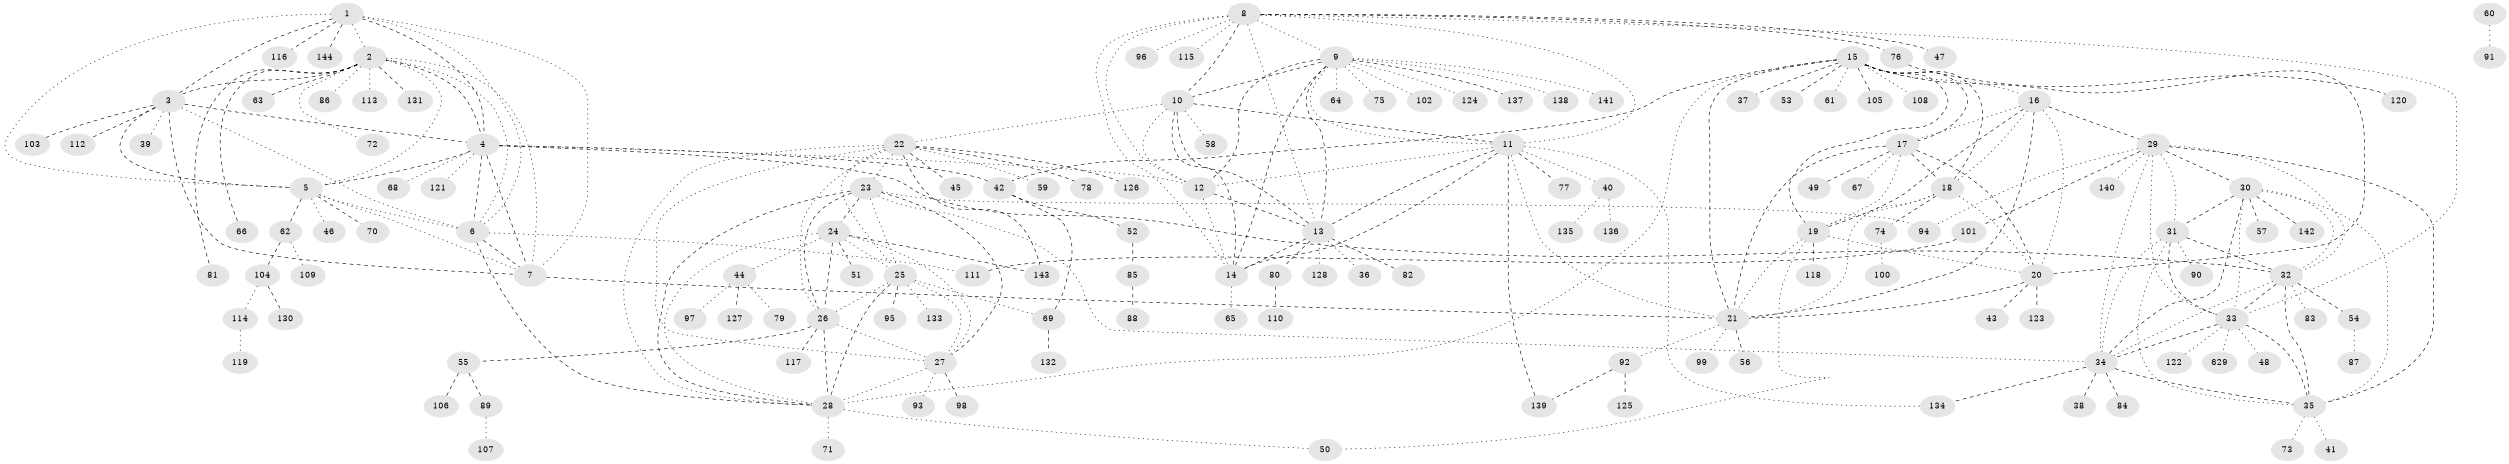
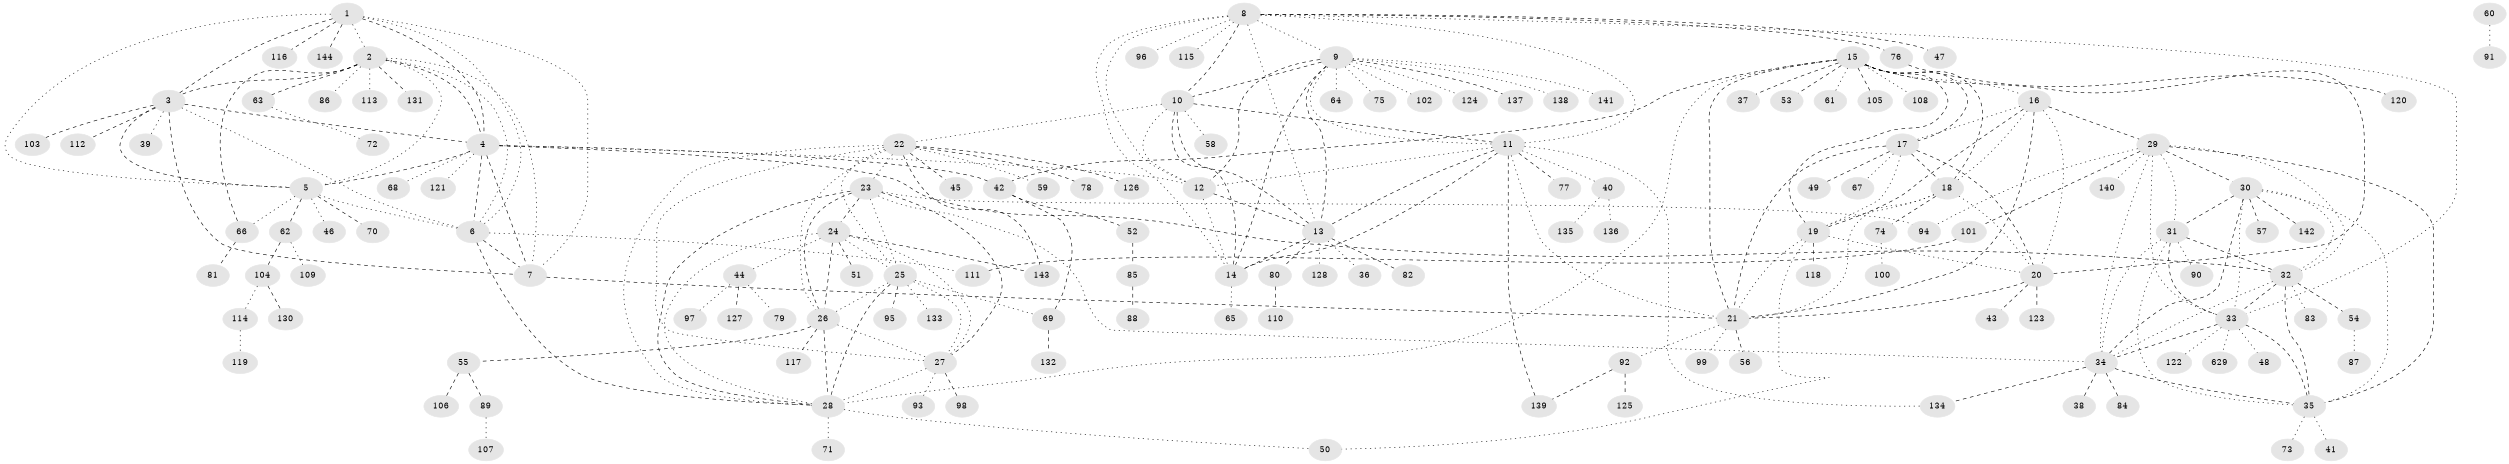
edge "2" -- "81": now "66" -- "81"
edge "2" -- "72": now "63" -- "72"
edge "5" -- "7": now "5" -- "66"
